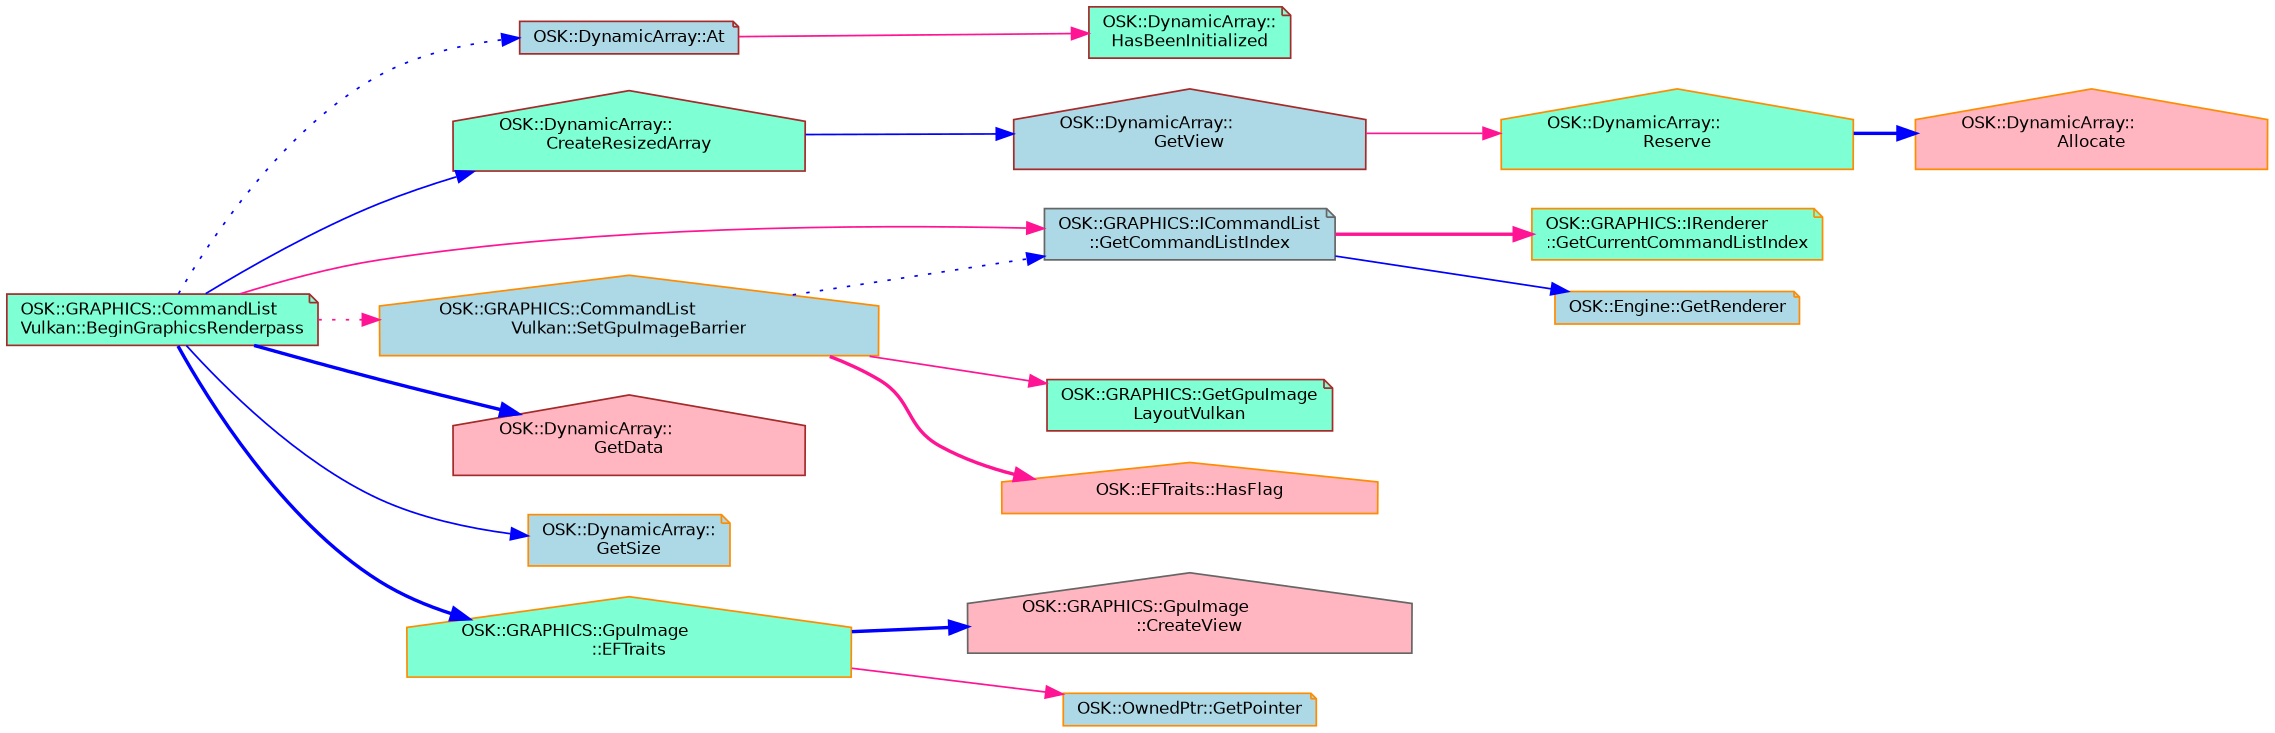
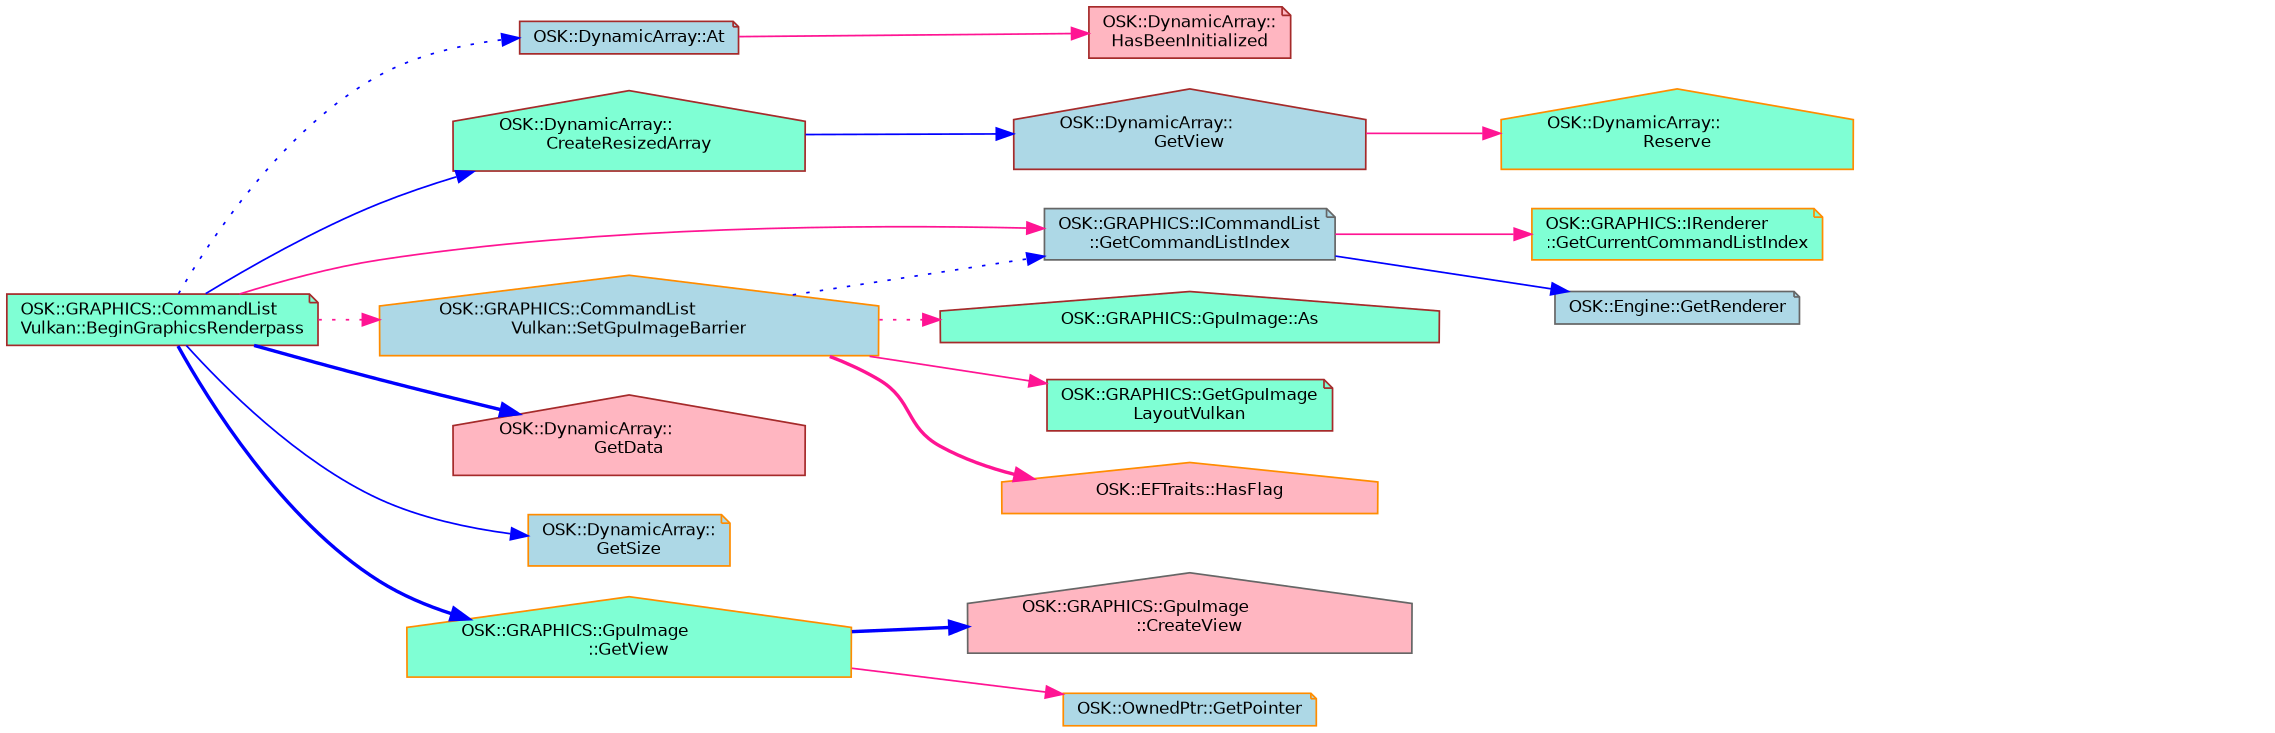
node "OSK::DynamicArray:: HasBeenInitialized": fillcolor aquamarine -> lightpink
node "OSK::DynamicArray:: Allocate": removed
edge "OSK::GRAPHICS::ICommandList ::GetCommandListIndex" -> "OSK::GRAPHICS::IRenderer ::GetCurrentCommandListIndex": style bold -> solid
node "OSK::Engine::GetRenderer": color darkorange -> gray40
node "OSK::GRAPHICS::GpuImage::As": added
node "OSK::GRAPHICS::GpuImage ::EFTraits": label "OSK::GRAPHICS::GpuImage ::EFTraits" -> "OSK::GRAPHICS::GpuImage ::GetView"
